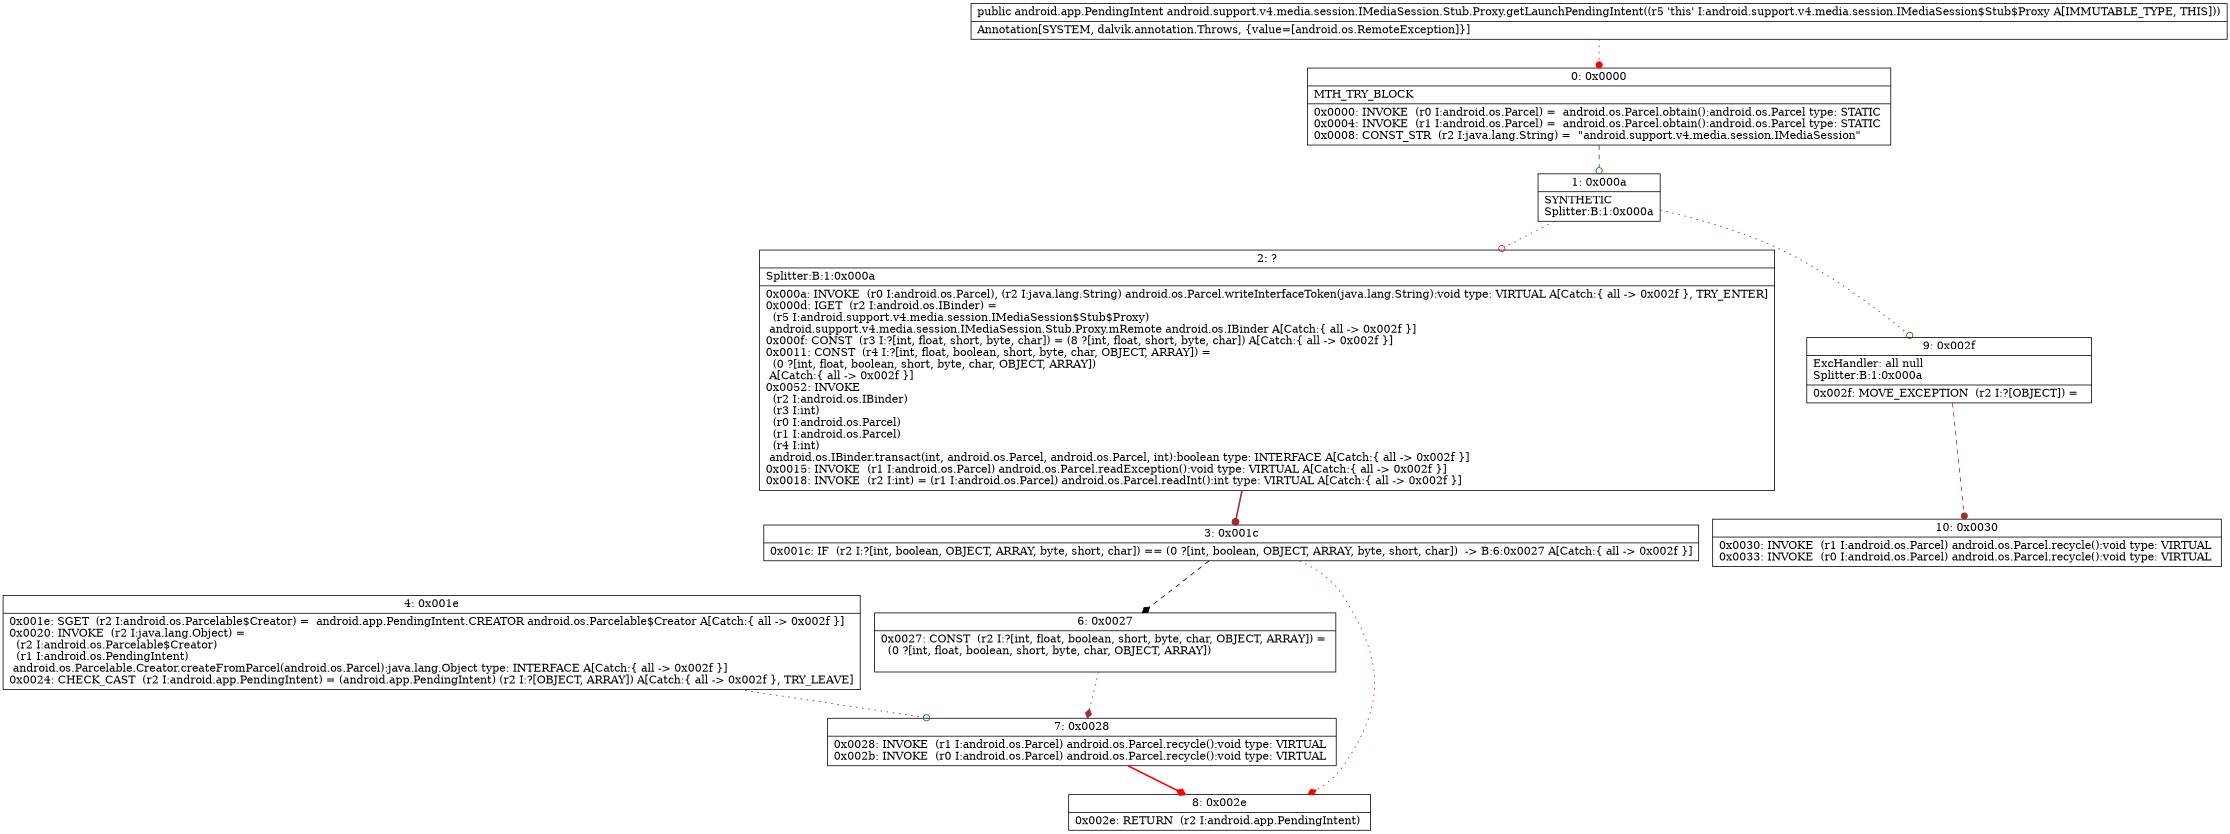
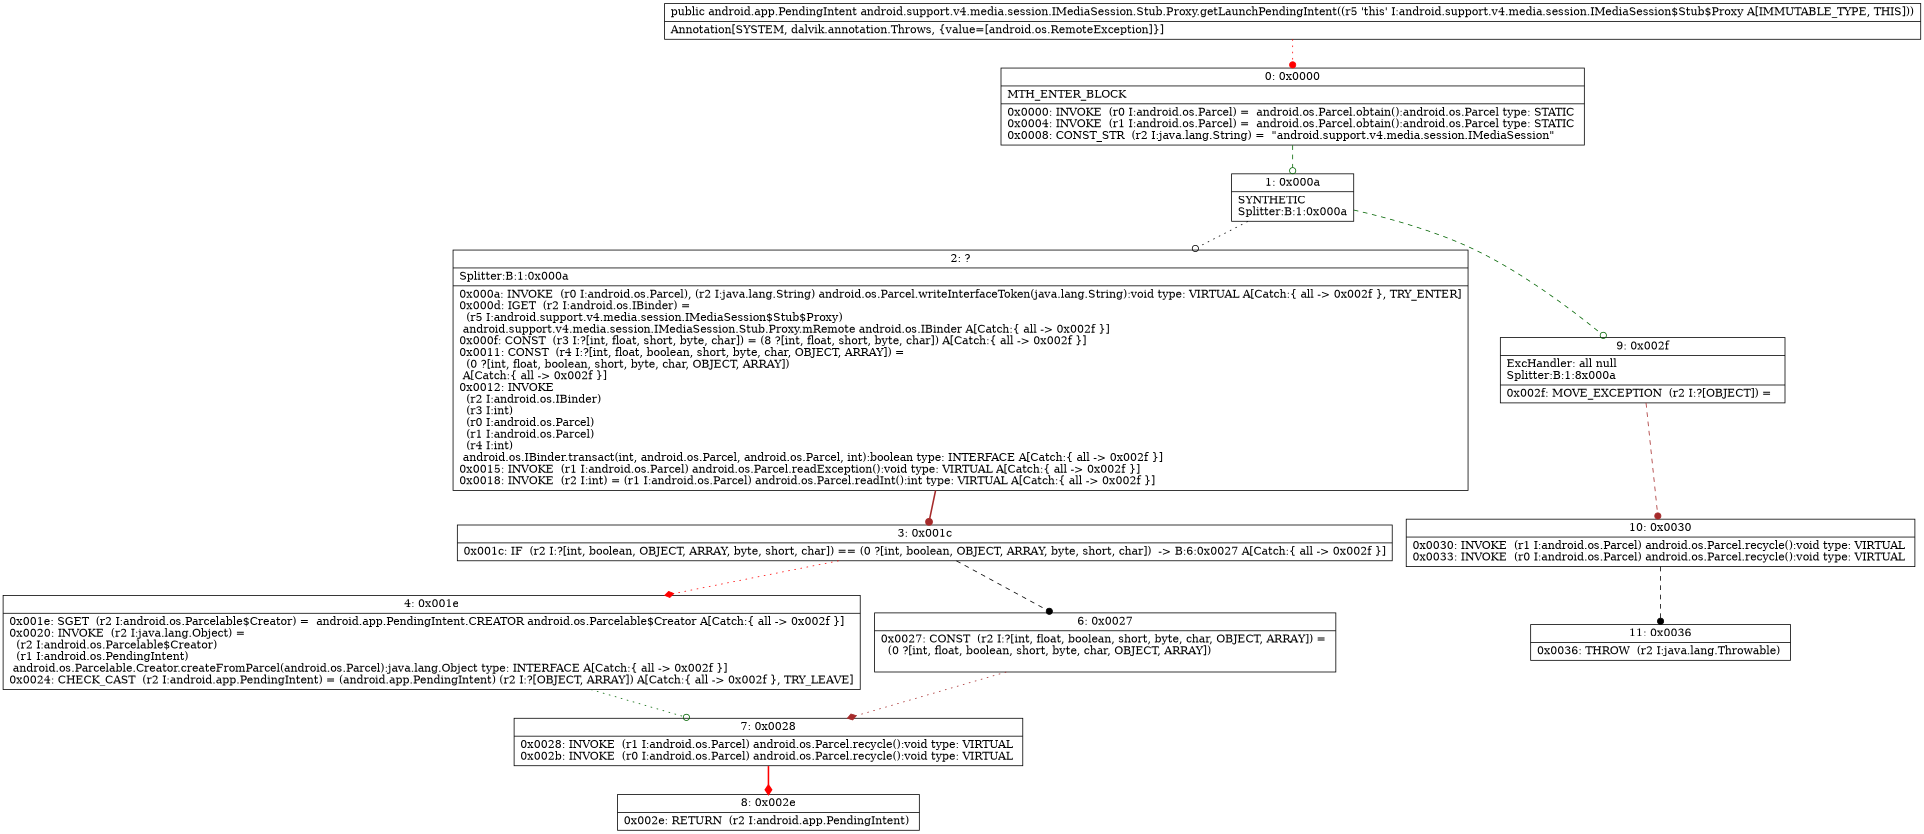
node "0: 0x0000": text "MTH_TRY_BLOCK" -> "MTH_ENTER_BLOCK"
edge "1: 0x000a" -> "2: ?": color red -> black
edge "1: 0x000a" -> "9: 0x002f": style dotted -> dashed
node "9: 0x002f": text "Splitter:B:1:0x000a" -> "Splitter:B:1:8x000a"
node "2: ?": text "0x0052: INVOKE" -> "0x0012: INVOKE"
edge "3: 0x001c" -> "6: 0x0027": arrowhead diamond -> dot
node "11: 0x0036": added
edge "3: 0x001c" -> "8: 0x002e": now "3: 0x001c" -> "4: 0x001e"
